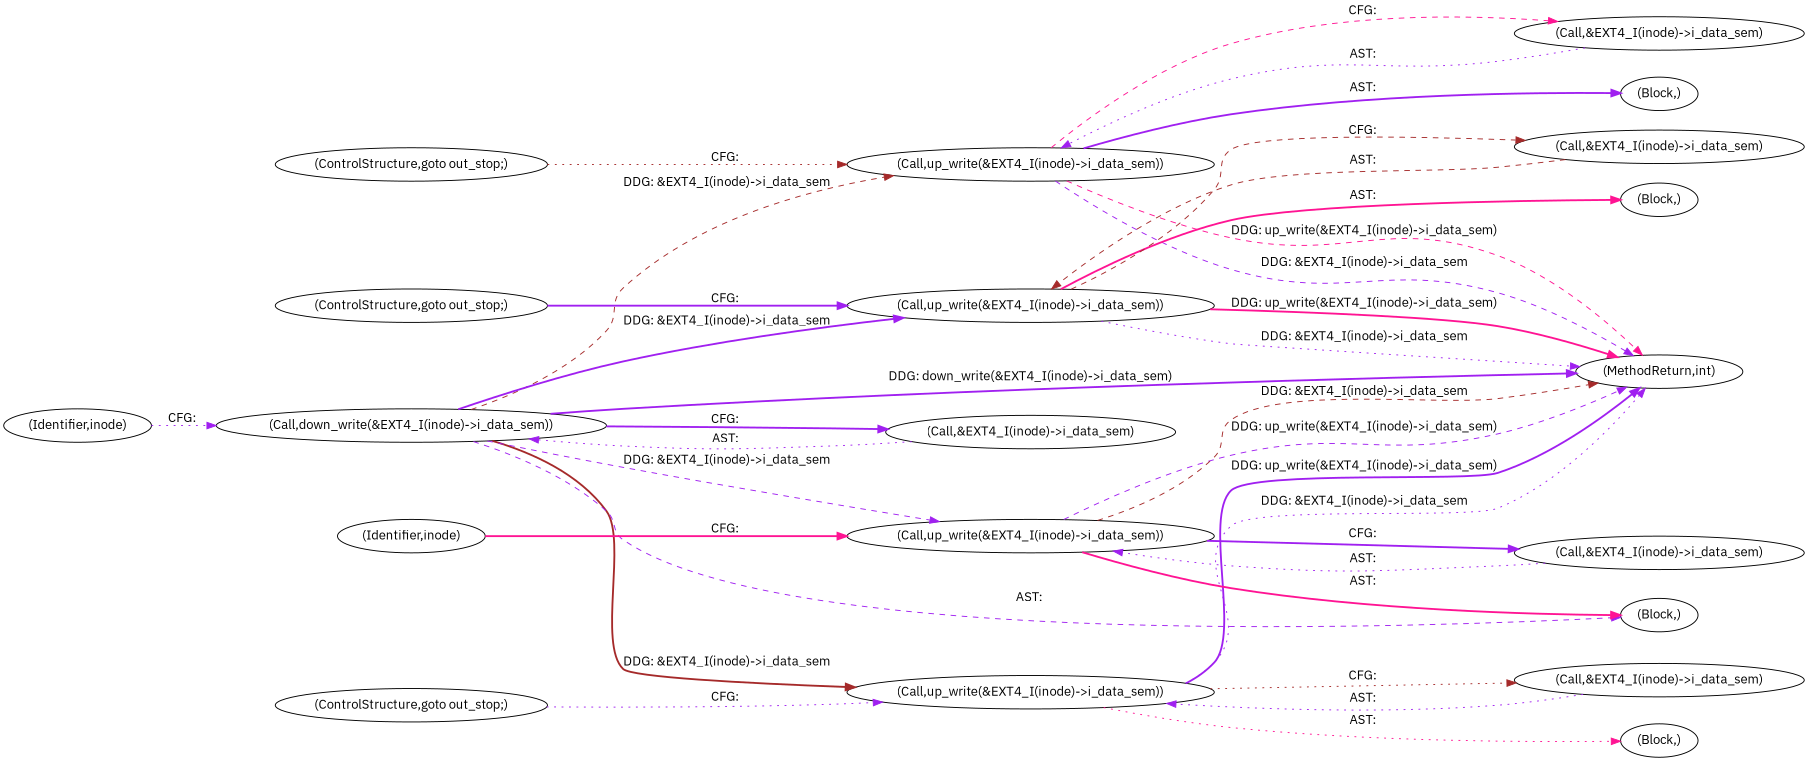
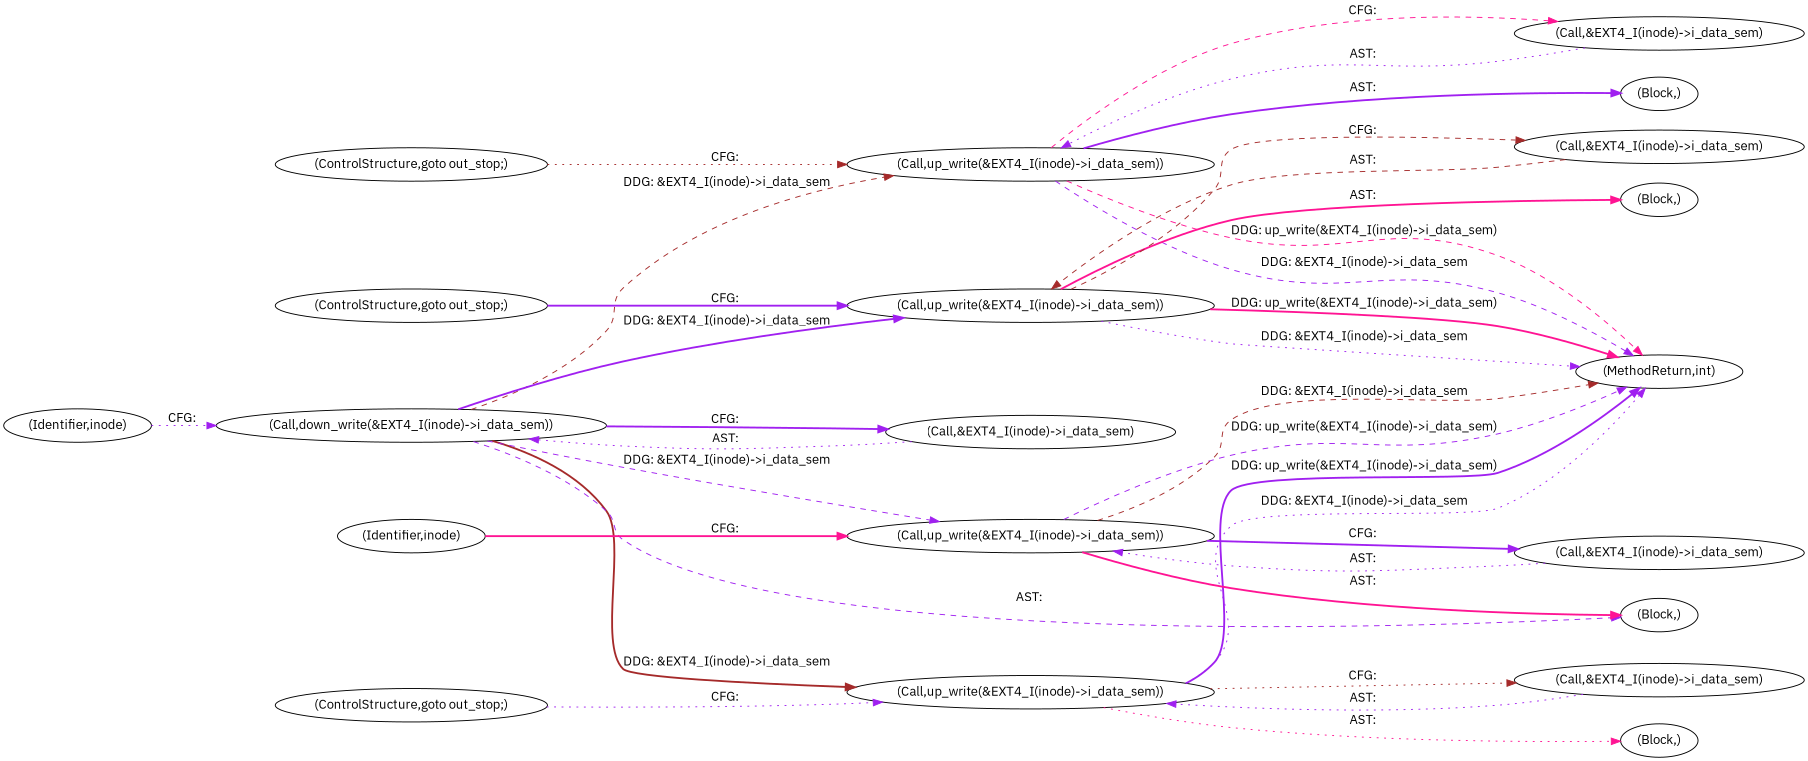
edge "(Call,down_write(&EXT4_I(inode)->i_data_sem))" -> "(MethodReturn,int)": removed, label "DDG: down_write(&EXT4_I(inode)->i_data_sem)"
